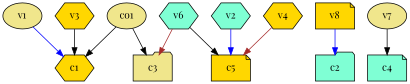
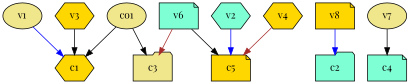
node "v6": shape hexagon -> note
